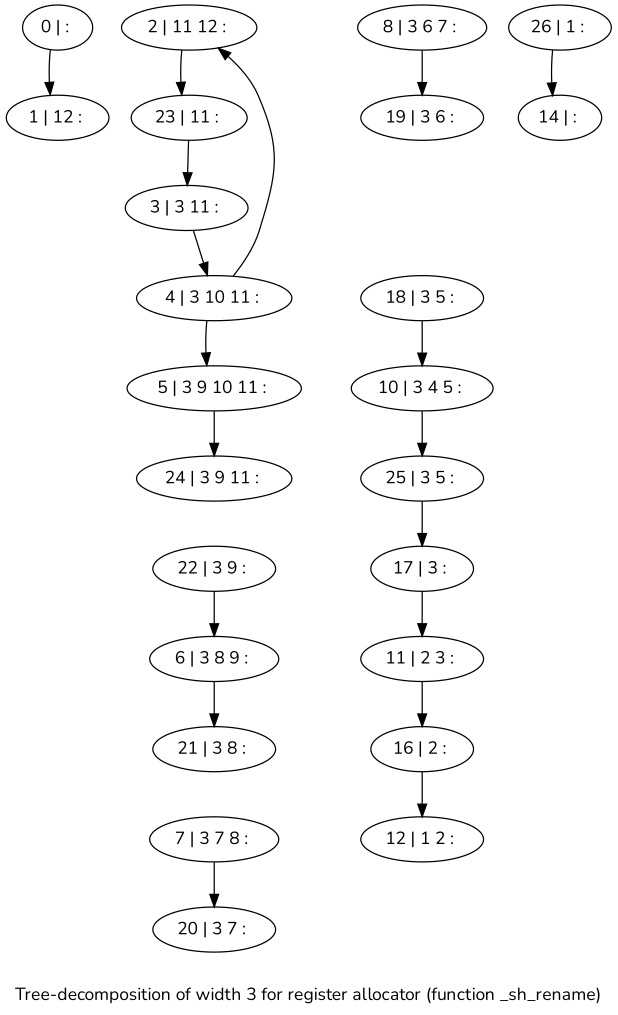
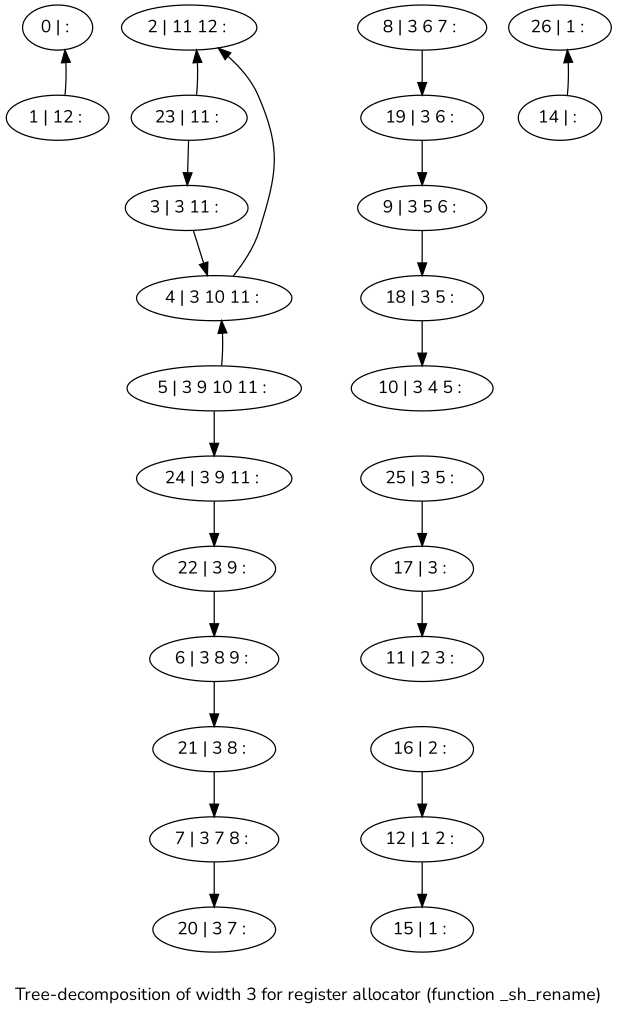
edge "0 | :" -> "1 | 12 :": reversed
edge "2 | 11 12 :" -> "23 | 11 :": reversed
edge "26 | 1 :" -> "14 | :": reversed
node "9 | 3 5 6 :": added
edge "4 | 3 10 11 :" -> "5 | 3 9 10 11 :": reversed
edge "10 | 3 4 5 :" -> "25 | 3 5 :": removed
edge "24 | 3 9 11 :" -> "22 | 3 9 :": added
edge "11 | 2 3 :" -> "16 | 2 :": removed
edge "21 | 3 8 :" -> "7 | 3 7 8 :": added
node "15 | 1 :": added
